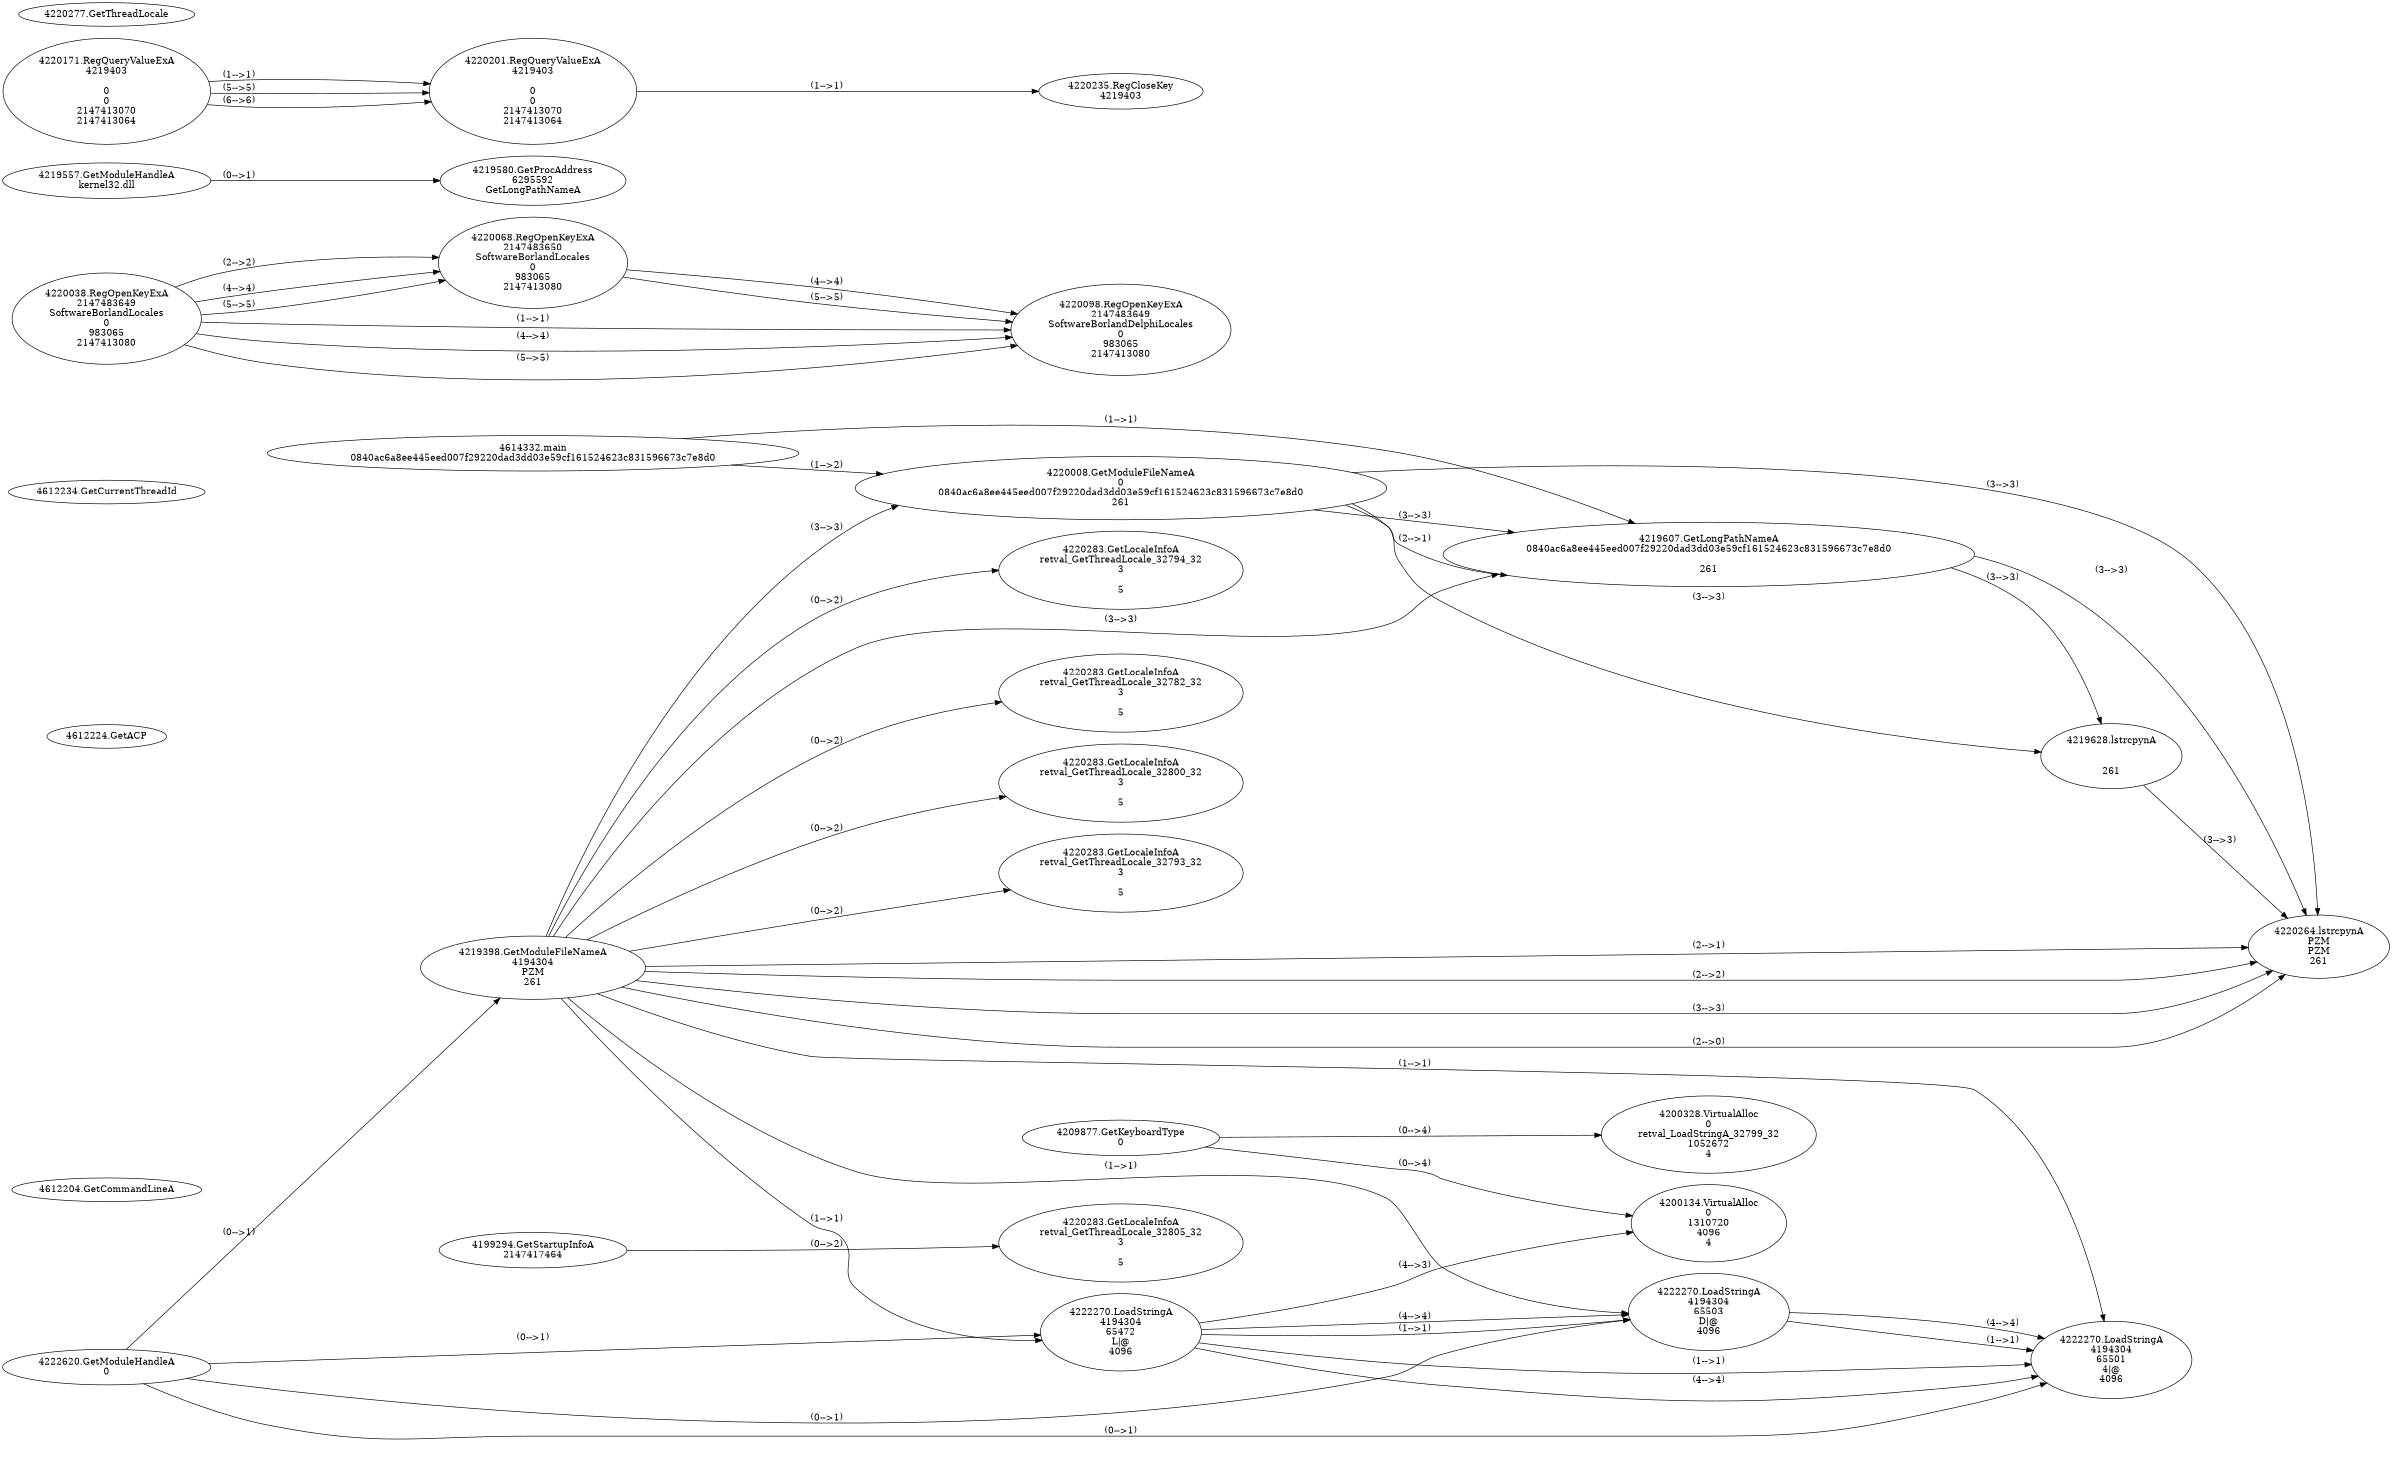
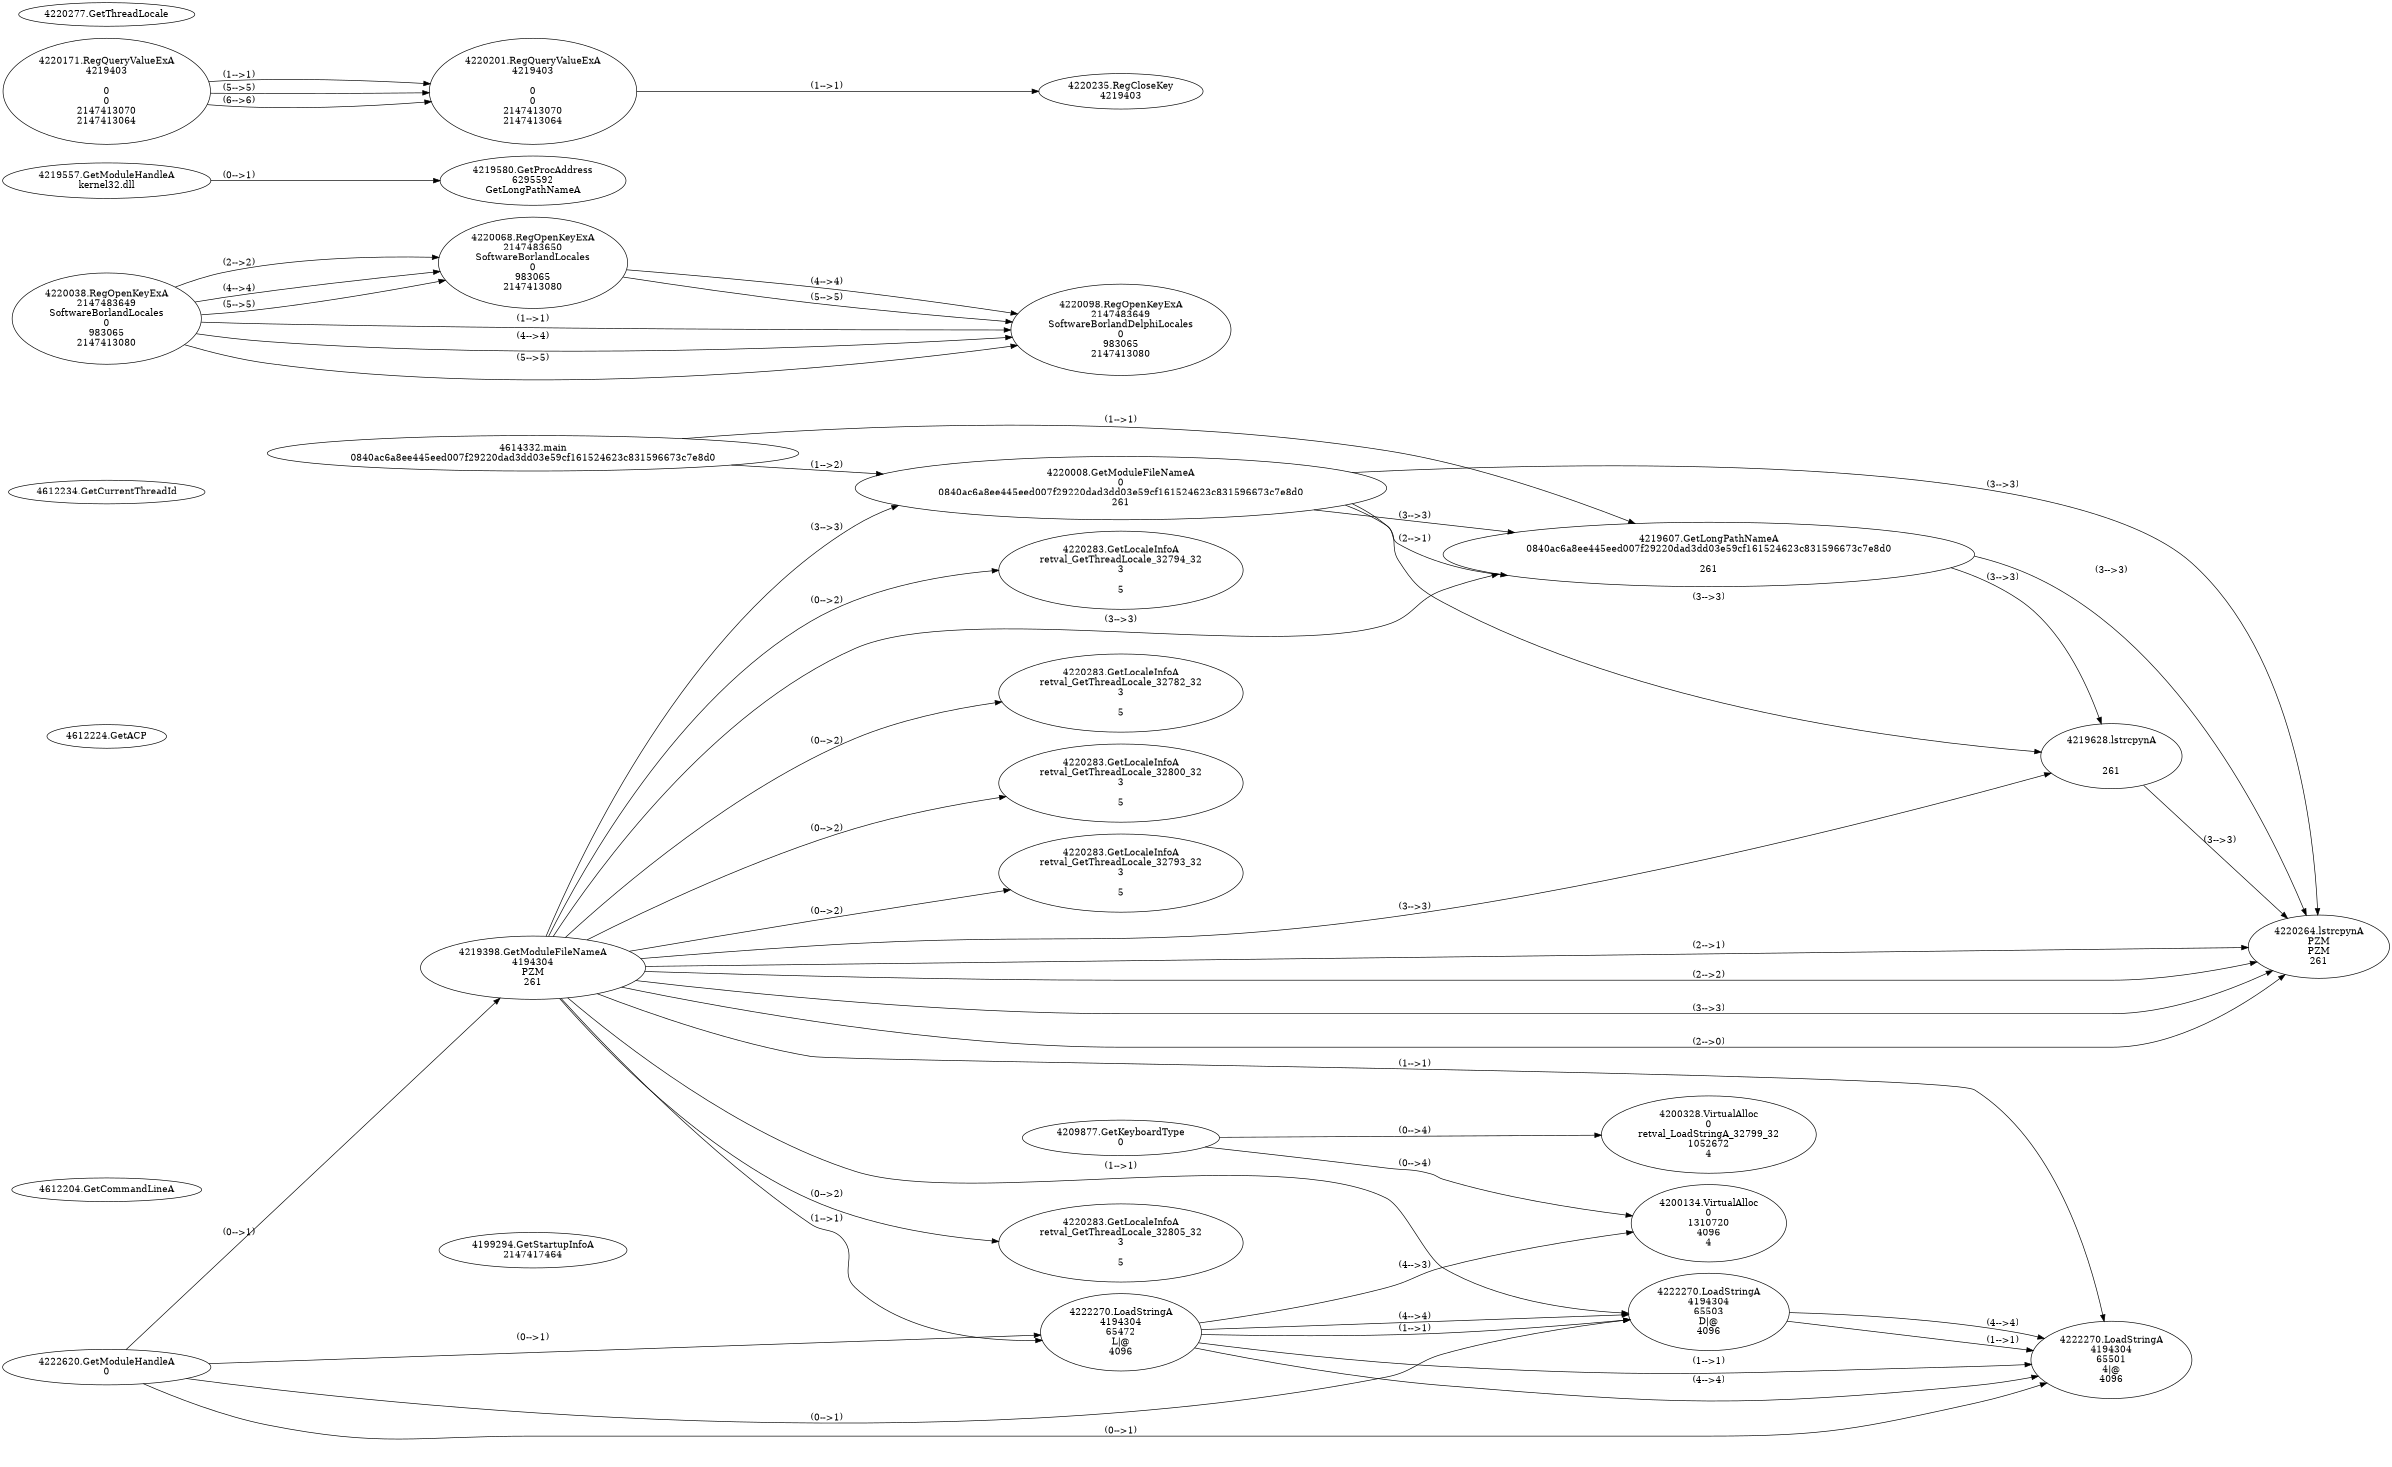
edge "4219398.GetModuleFileNameA 4194304 PZM 261" -> "4219628.lstrcpynA 261": added, label "(3-->3)"
edge "4199294.GetStartupInfoA 2147417464" -> "4220283.GetLocaleInfoA retval_GetThreadLocale_32805_32 3 5": now "4219398.GetModuleFileNameA 4194304 PZM 261" -> "4220283.GetLocaleInfoA retval_GetThreadLocale_32805_32 3 5"
